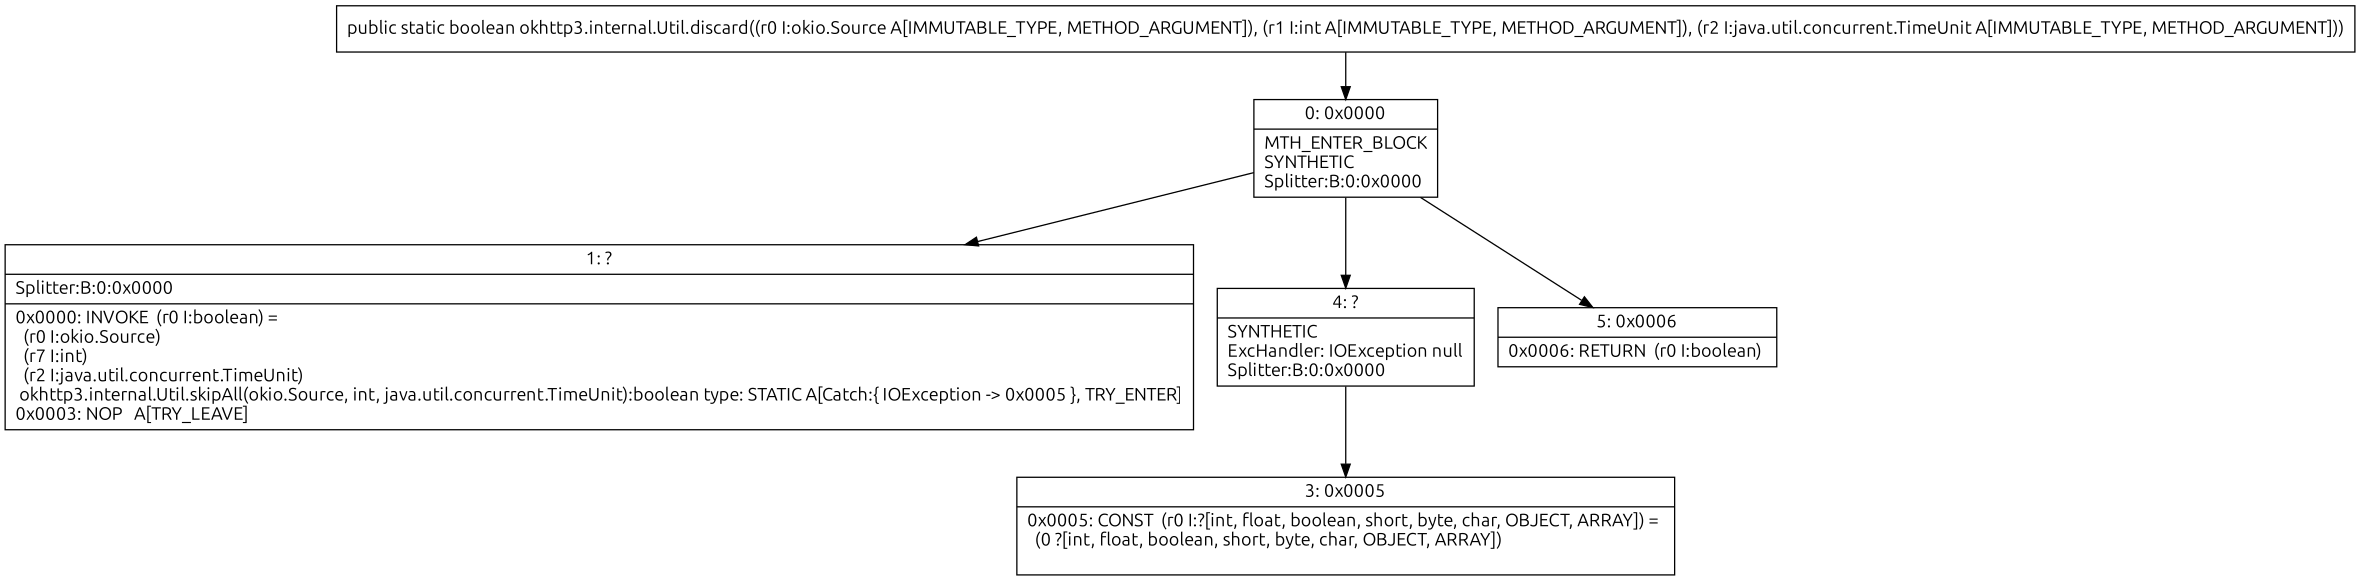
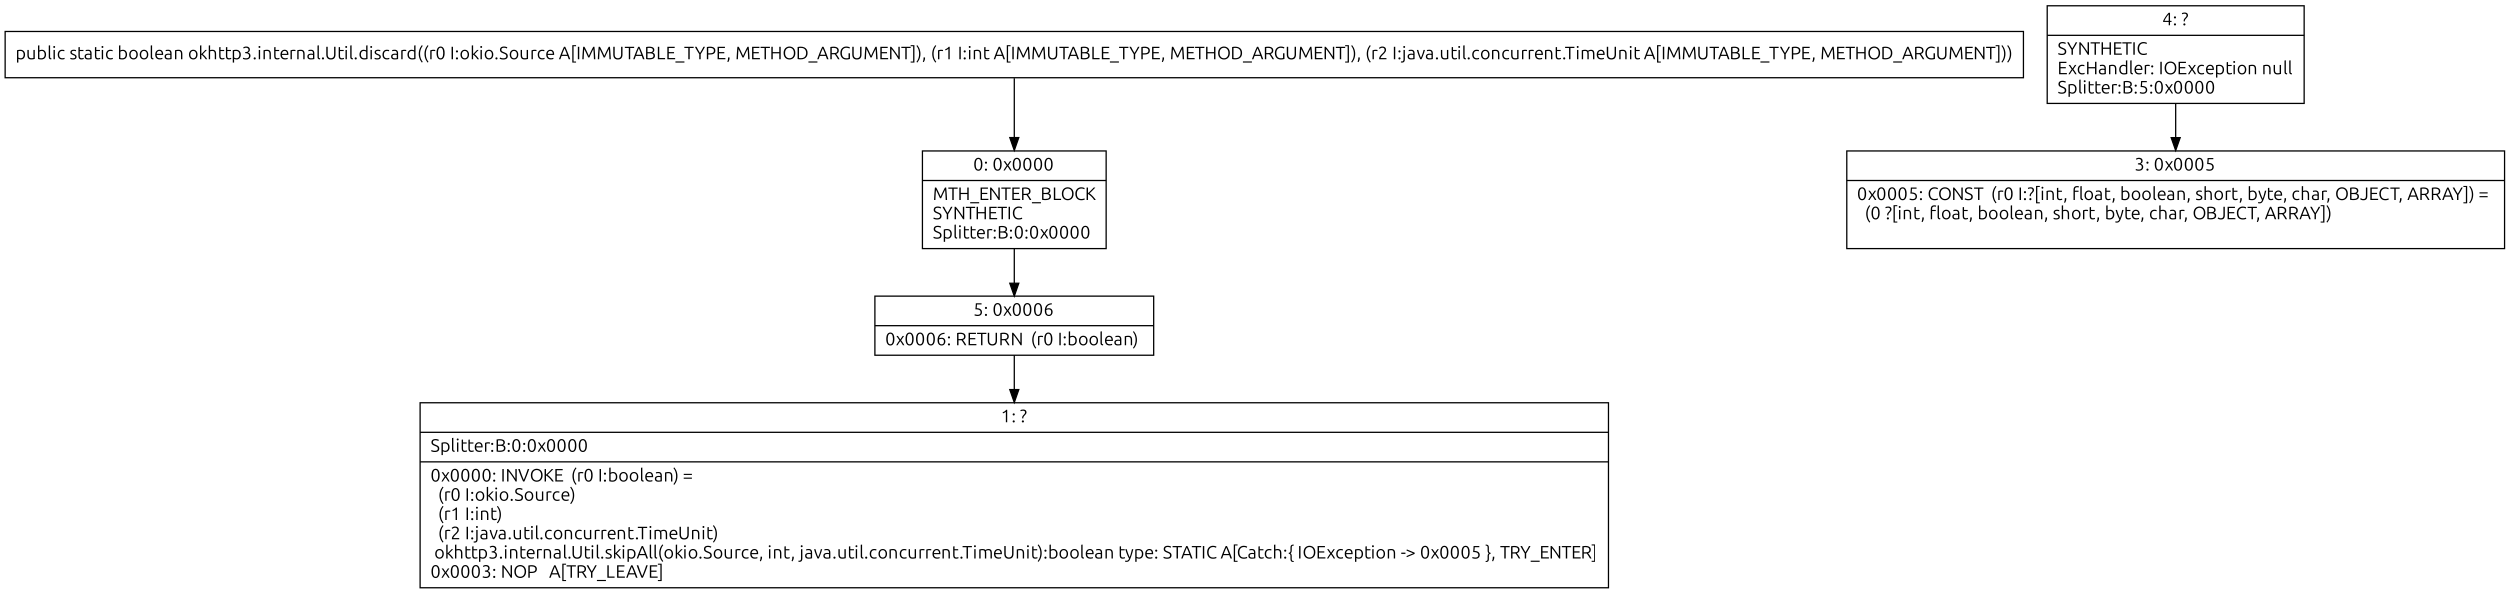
edge "0: 0x0000" -> "1: ?": now "5: 0x0006" -> "1: ?"
edge "0: 0x0000" -> "4: ?": removed
node "1: ?": text "(r7 I:int)" -> "(r1 I:int)"
node "4: ?": text "Splitter:B:0:0x0000" -> "Splitter:B:5:0x0000"
